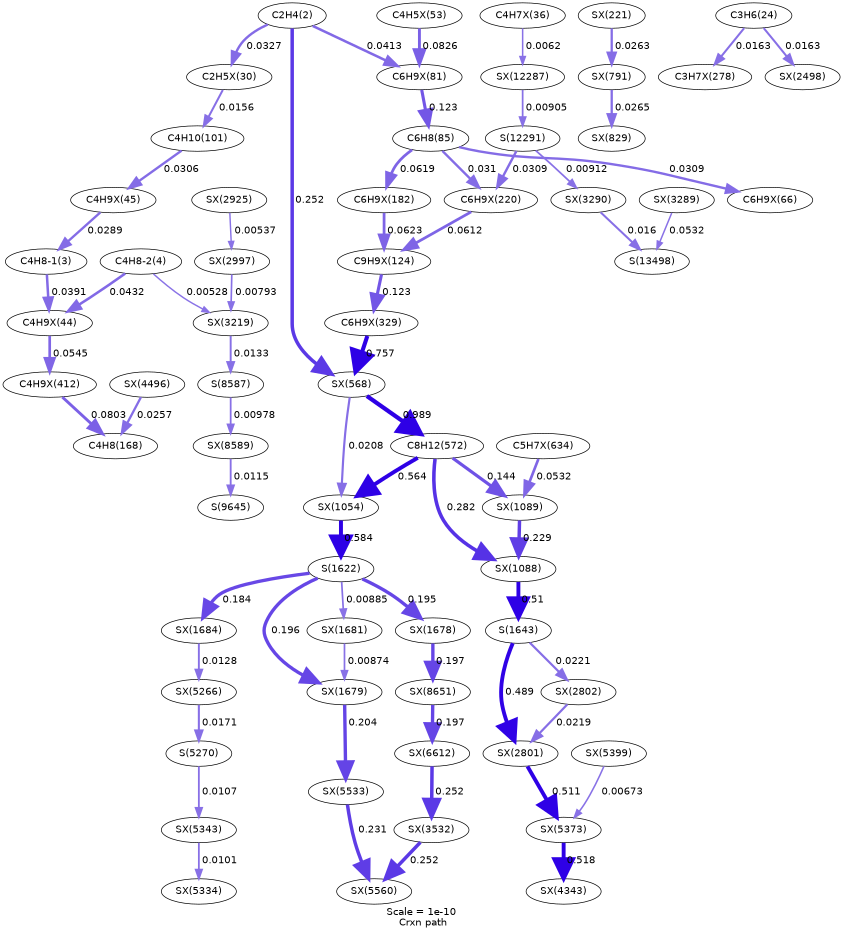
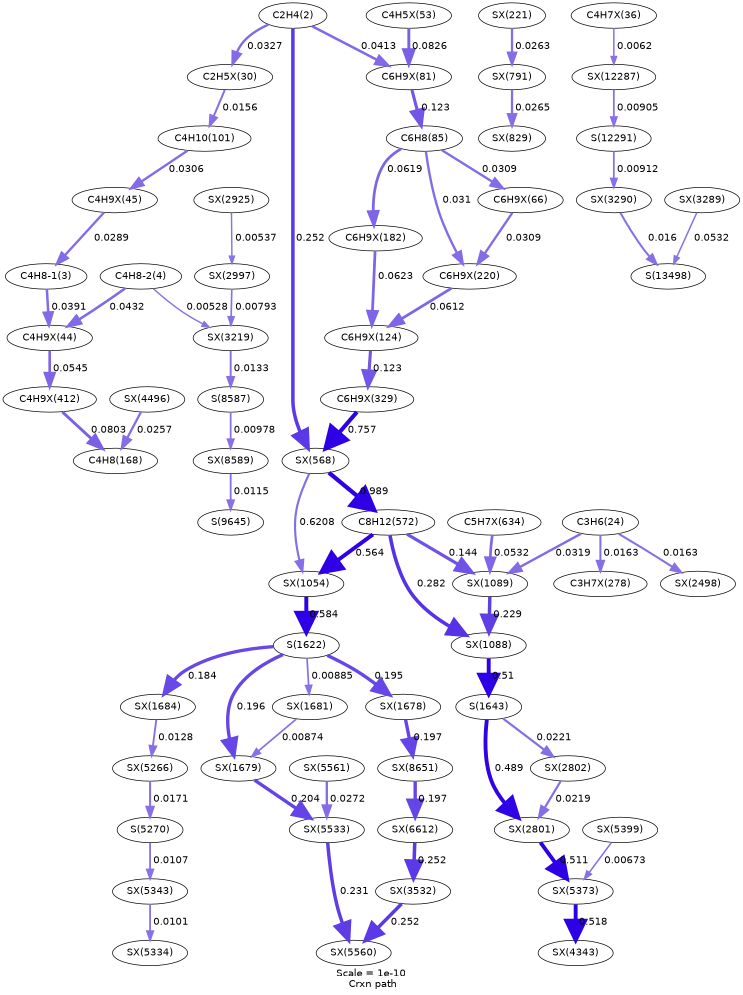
edge "S(12291)" -> "C6H9X(220)": now "C6H9X(66)" -> "C6H9X(220)"
node "C9H9X(124)": label "C9H9X(124)" -> "C6H9X(124)"
edge "SX(568)" -> "SX(1054)": label " 0.0208" -> " 0.6208"
edge "C3H6(24)" -> "SX(1089)": added, label "0.0319"
node "SX(5561)": added
